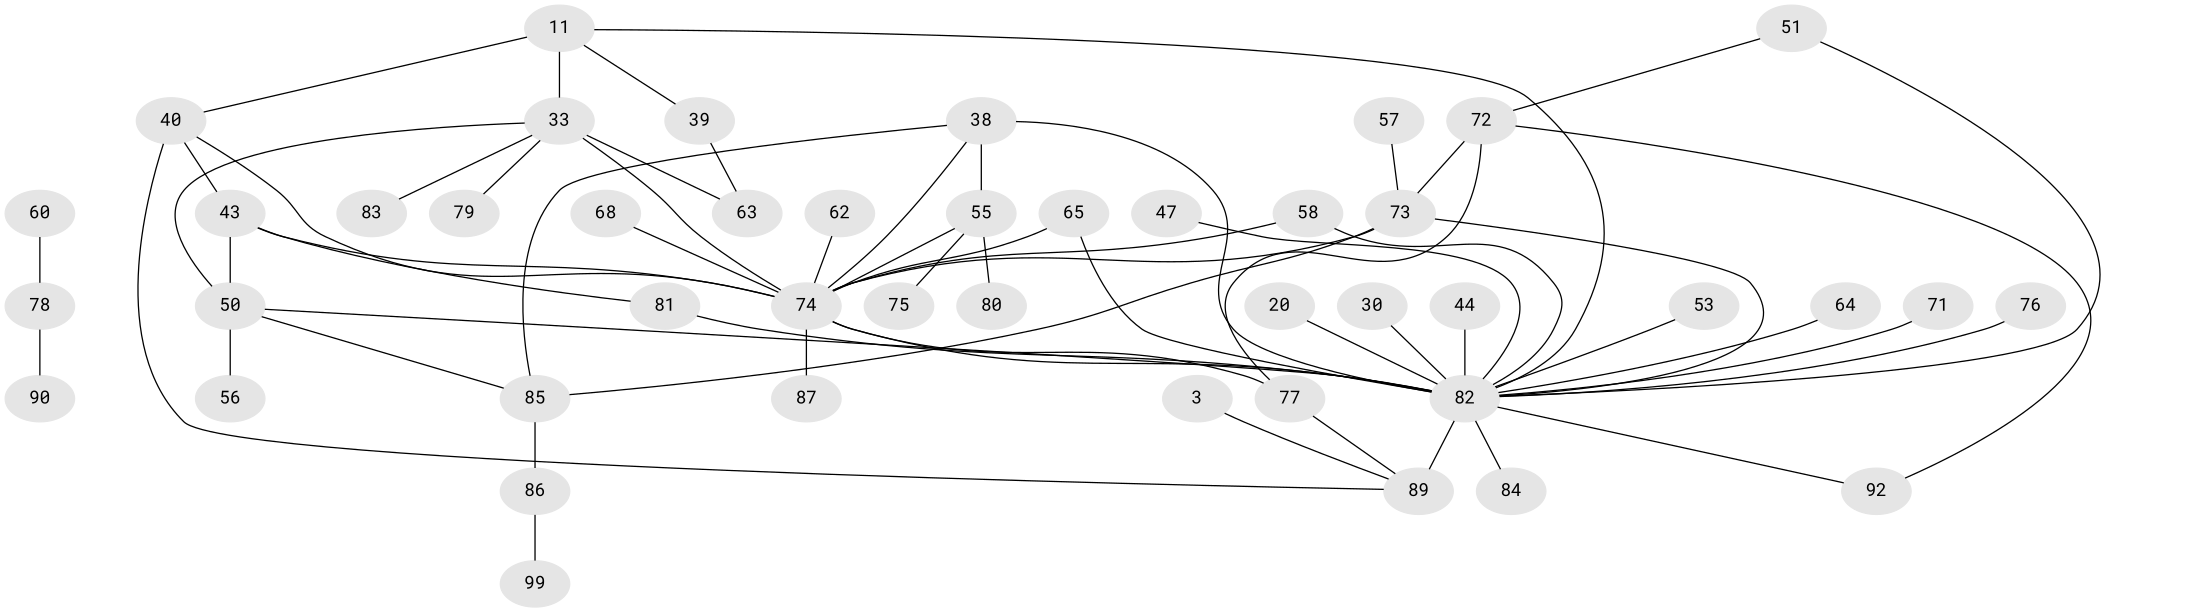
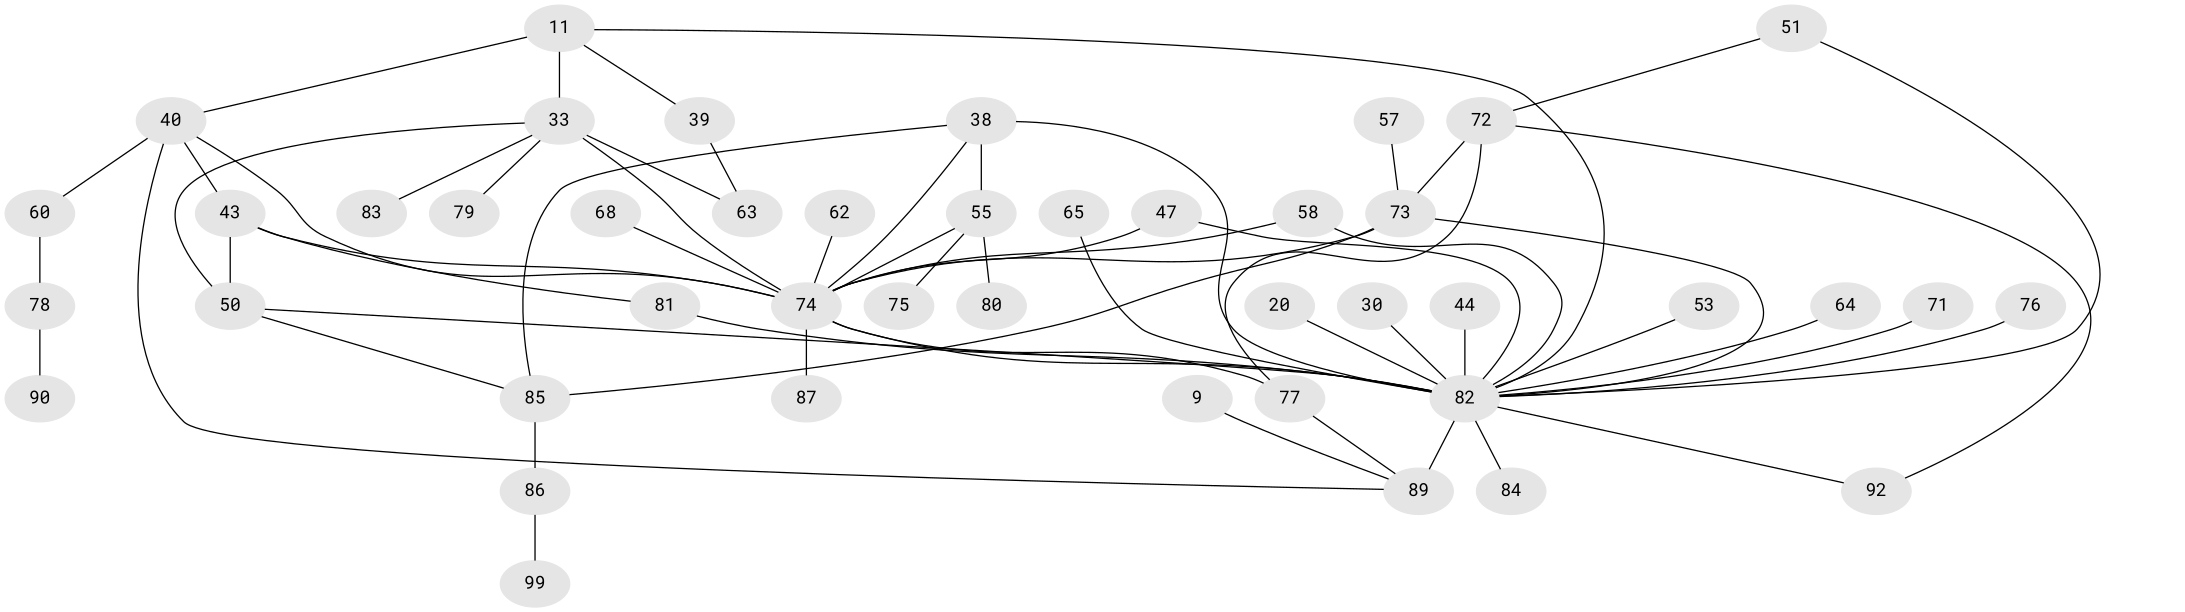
edge "40" -- "60": added
edge "65" -- "74": now "47" -- "74"
node "56": removed
node "3": label "3" -> "9"
